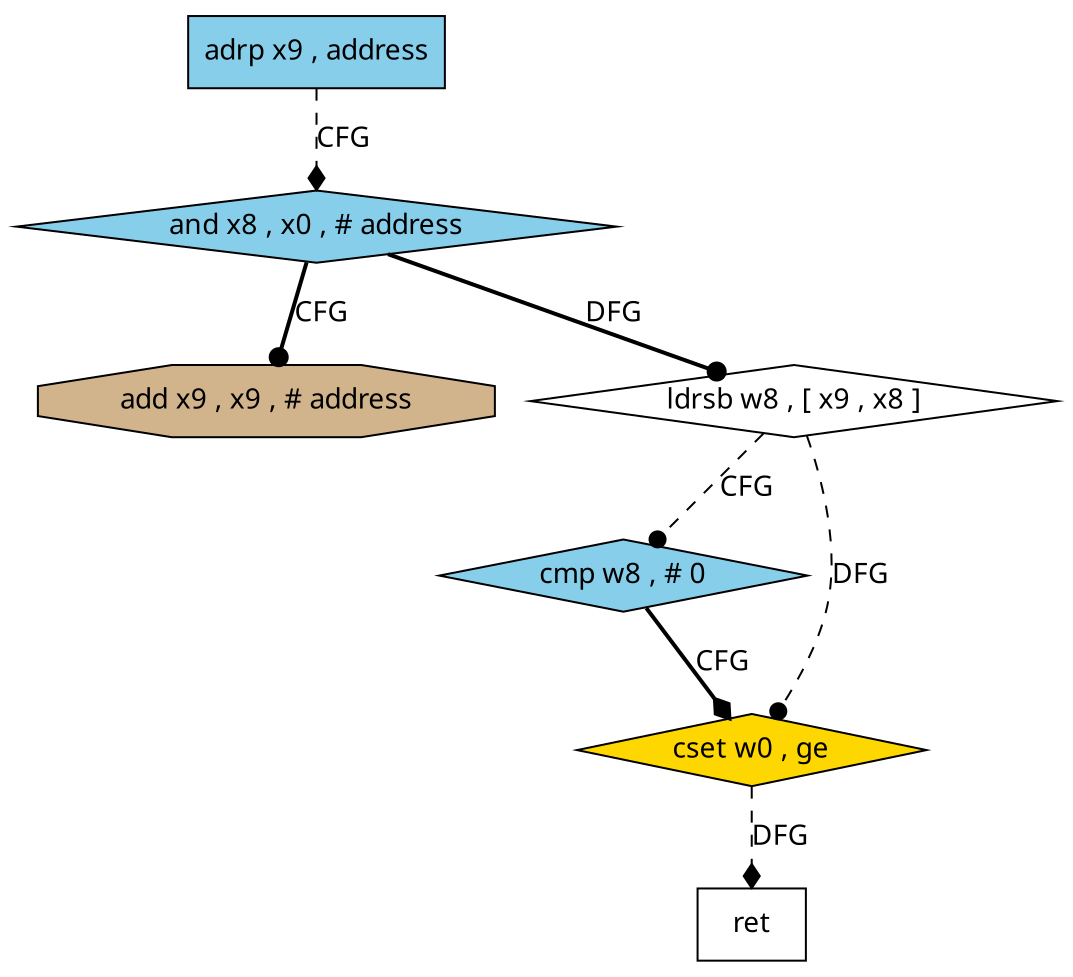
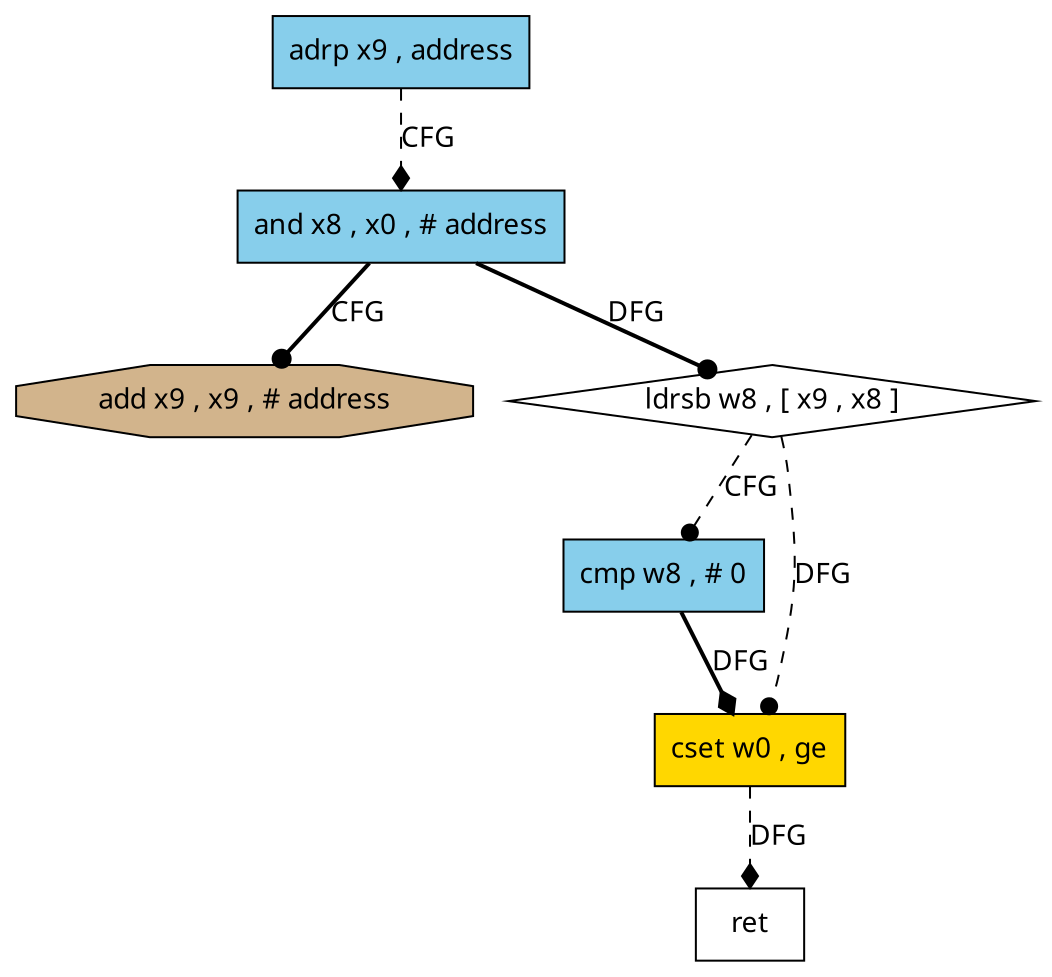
node "and x8 , x0 , # address": shape diamond -> box
node "cmp w8 , # 0": shape diamond -> box
edge "cmp w8 , # 0" -> "cset w0 , ge": label "CFG" -> "DFG"
node "cset w0 , ge": shape diamond -> box
